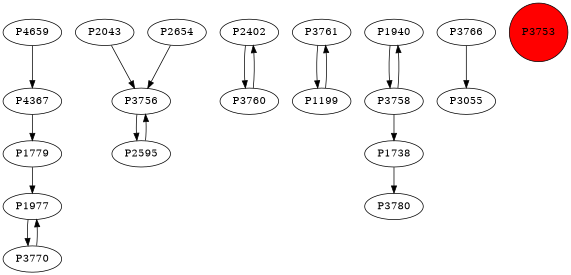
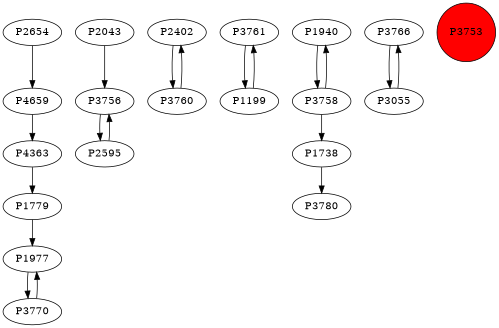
edge "P2654" -> "P3756": now "P2654" -> "P4659"
edge "P3055" -> "P3766": added
node "P4367": label "P4367" -> "P4363"
